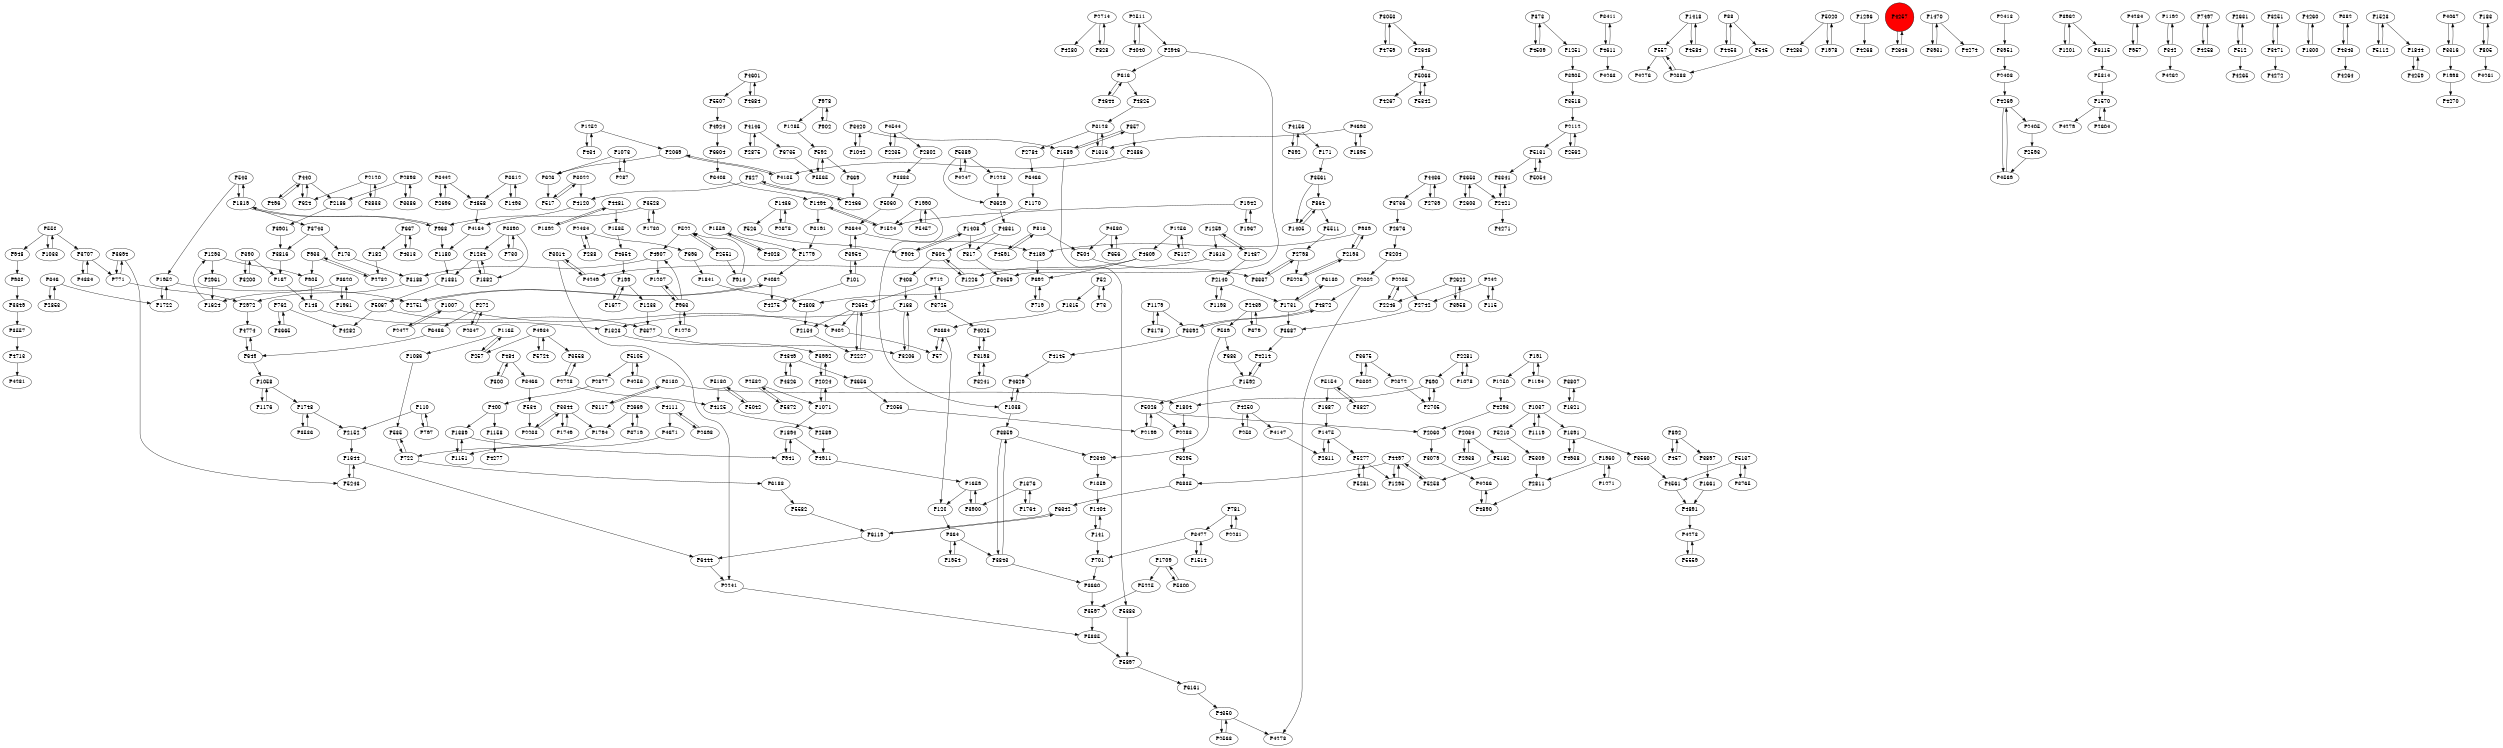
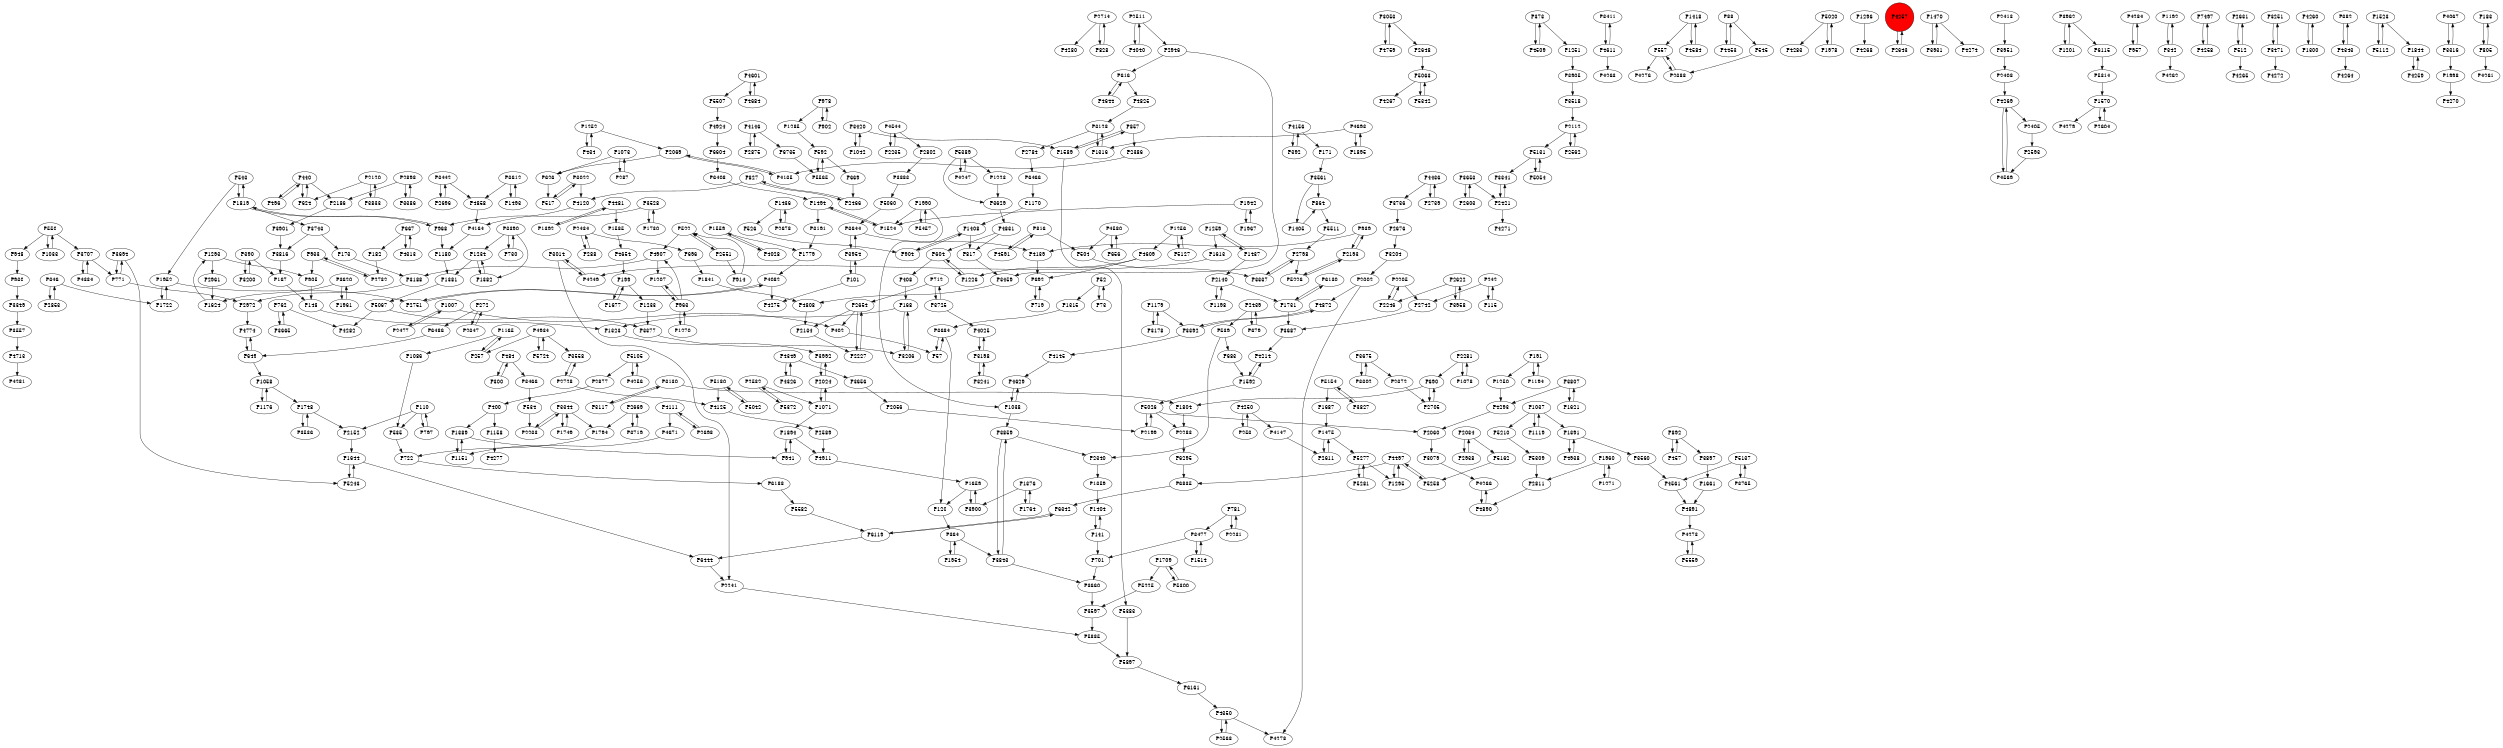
edge "P864" -> "P1405": removed
edge "P3807" -> "P4293": added
edge "P722" -> "P535": now "P110" -> "P535"
